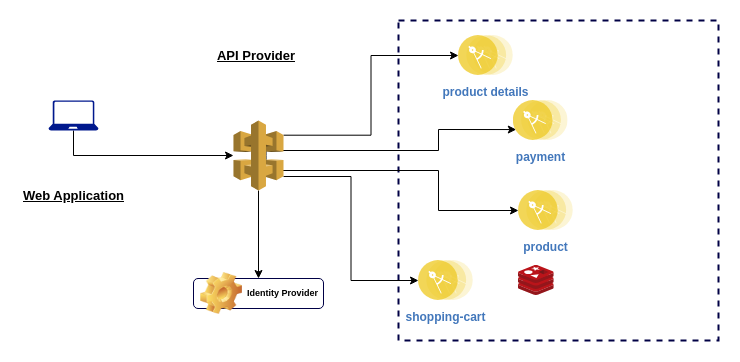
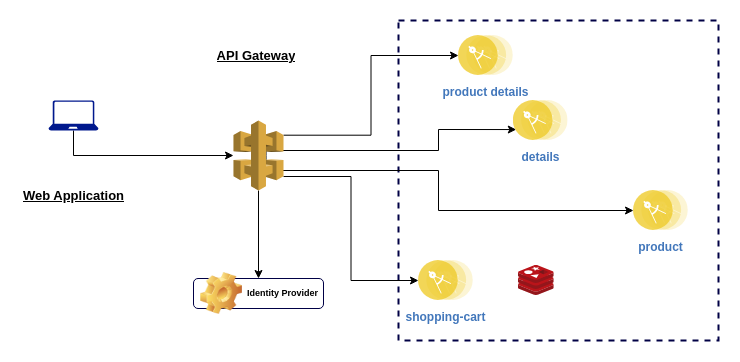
node "API Provider": label "API Provider" -> "API Gateway"
node "payment": label "payment" -> "details"
node "product": moved (546, 211) -> (661, 211)
